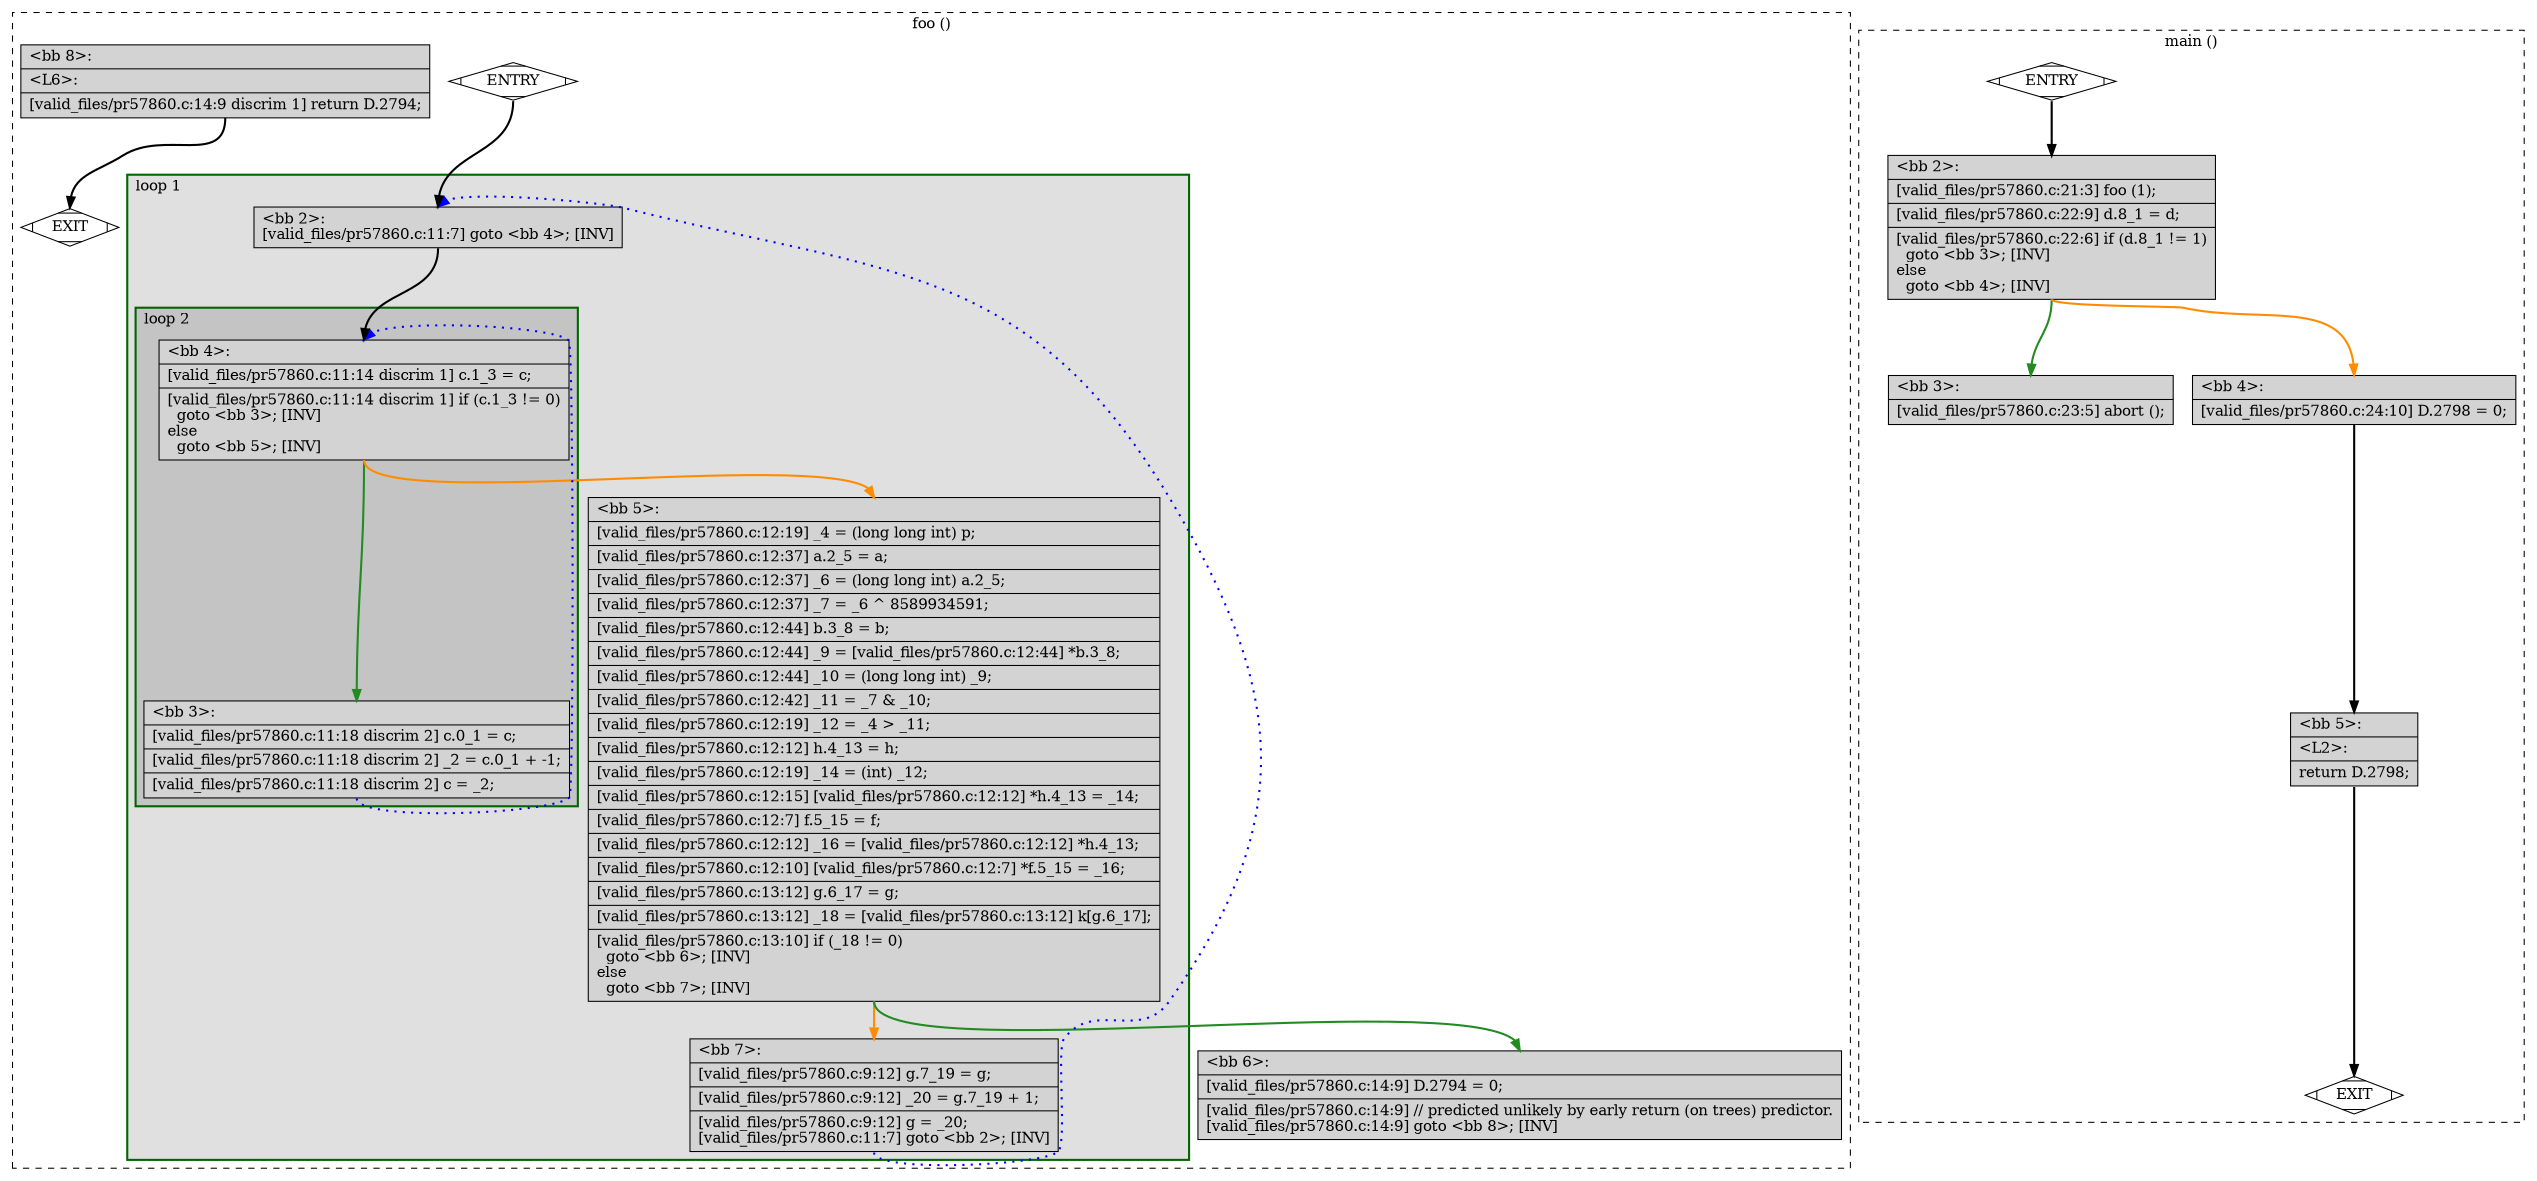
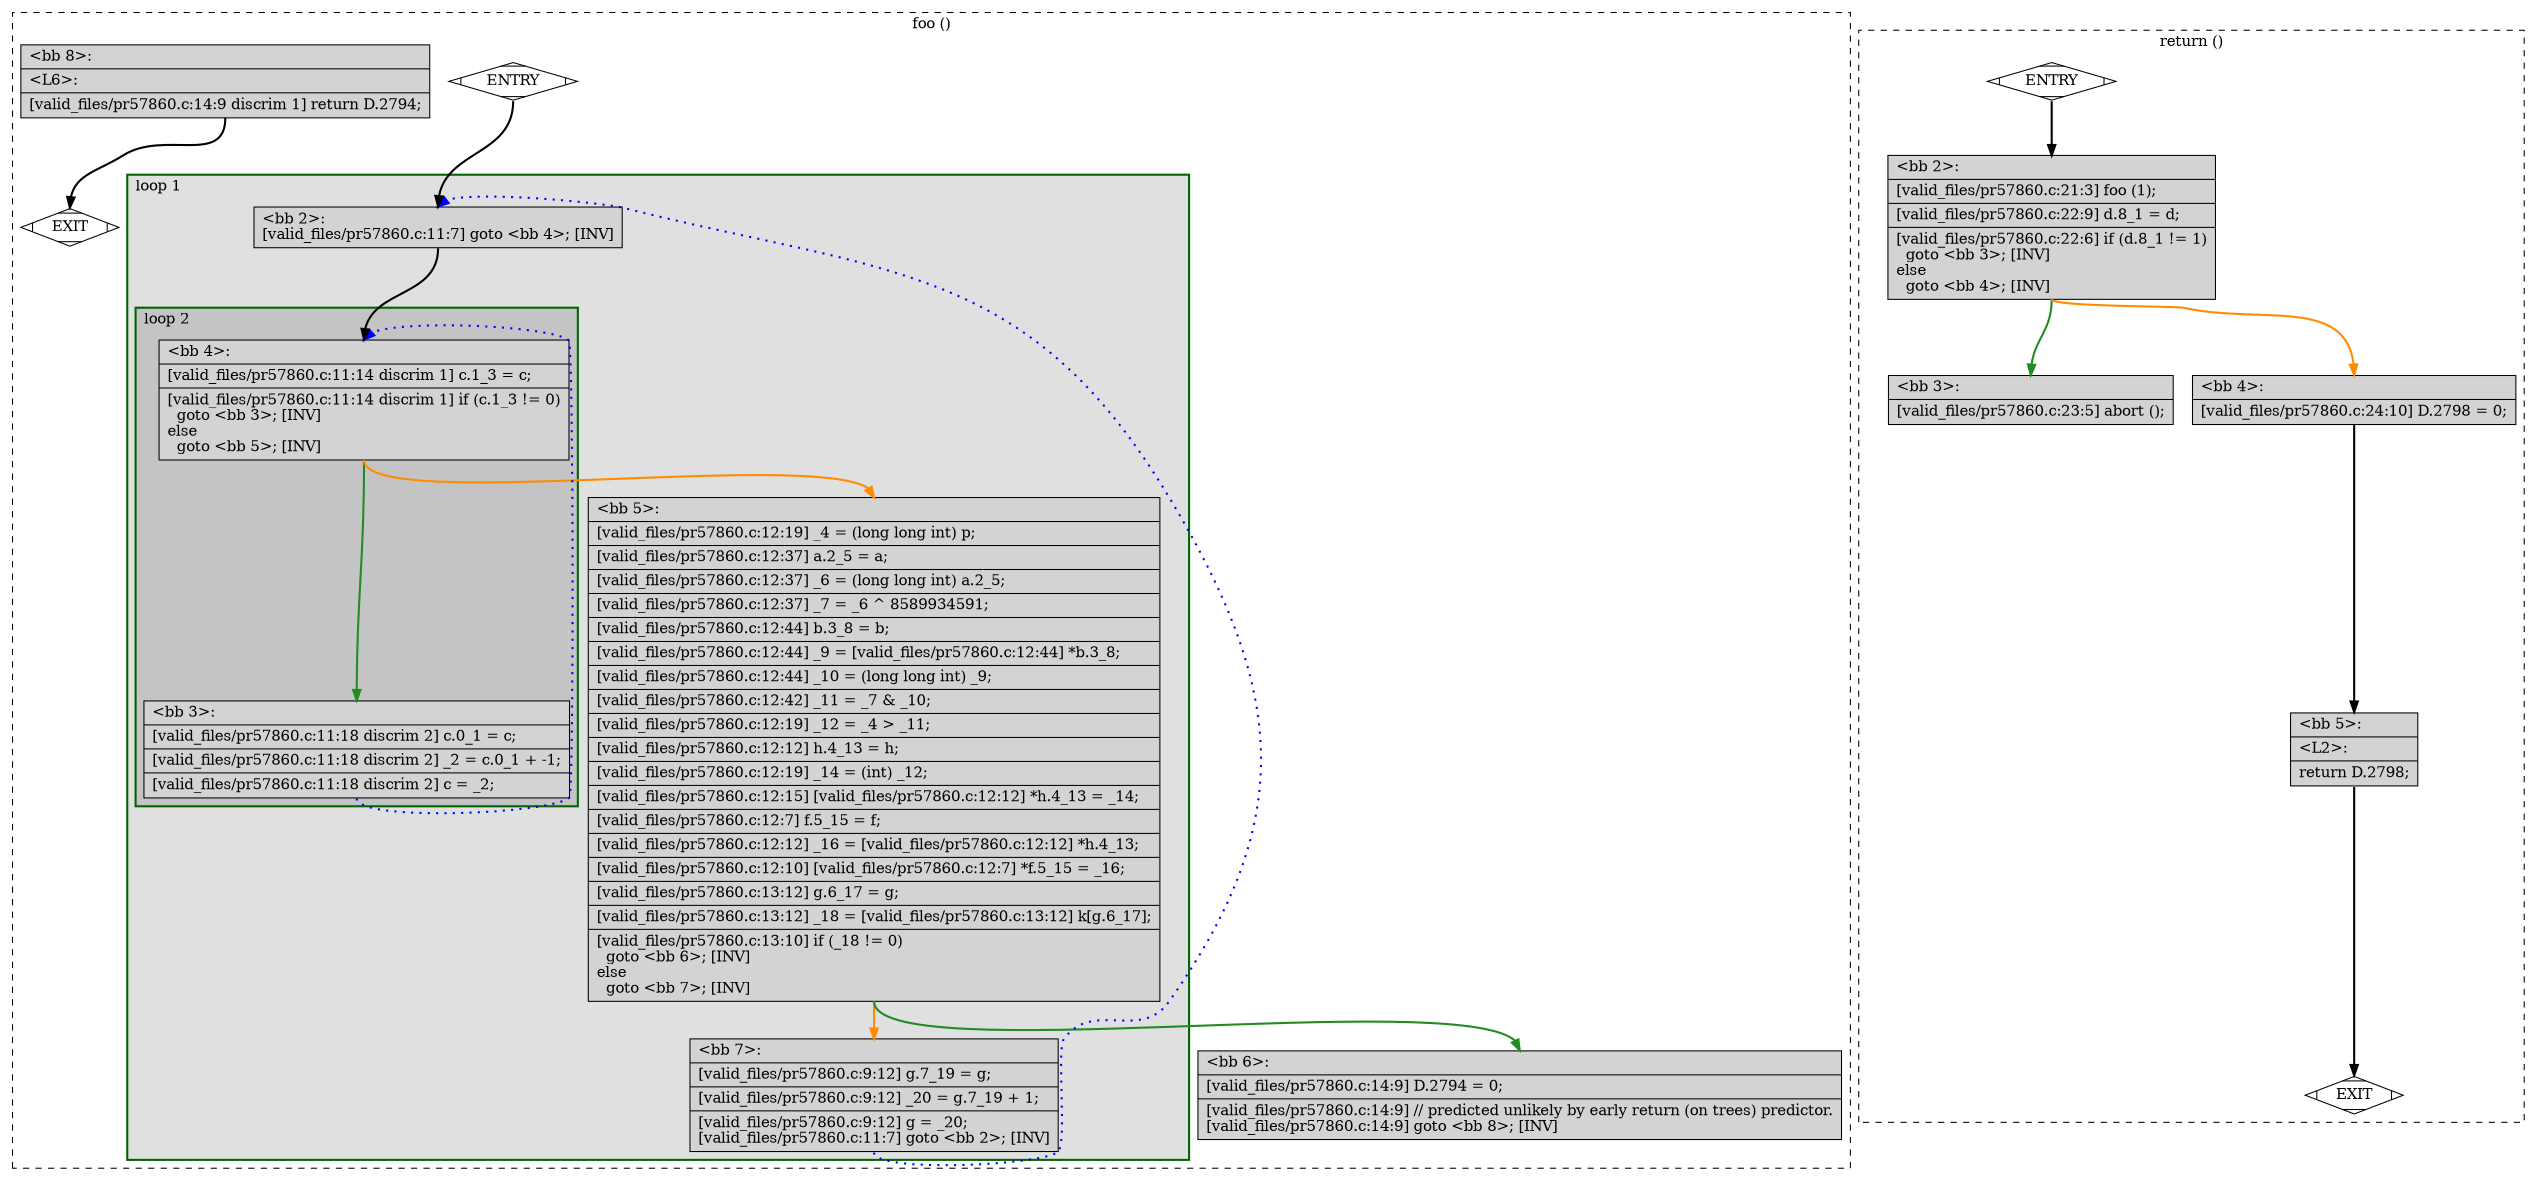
cluster "main ()": label "main ()" -> "return ()"
